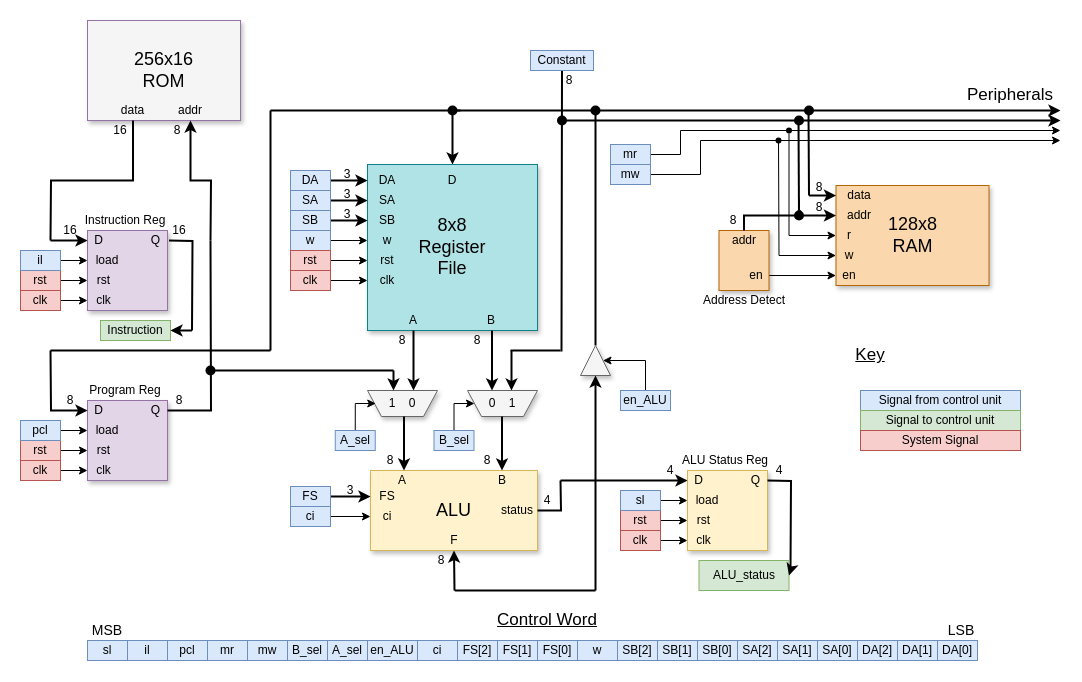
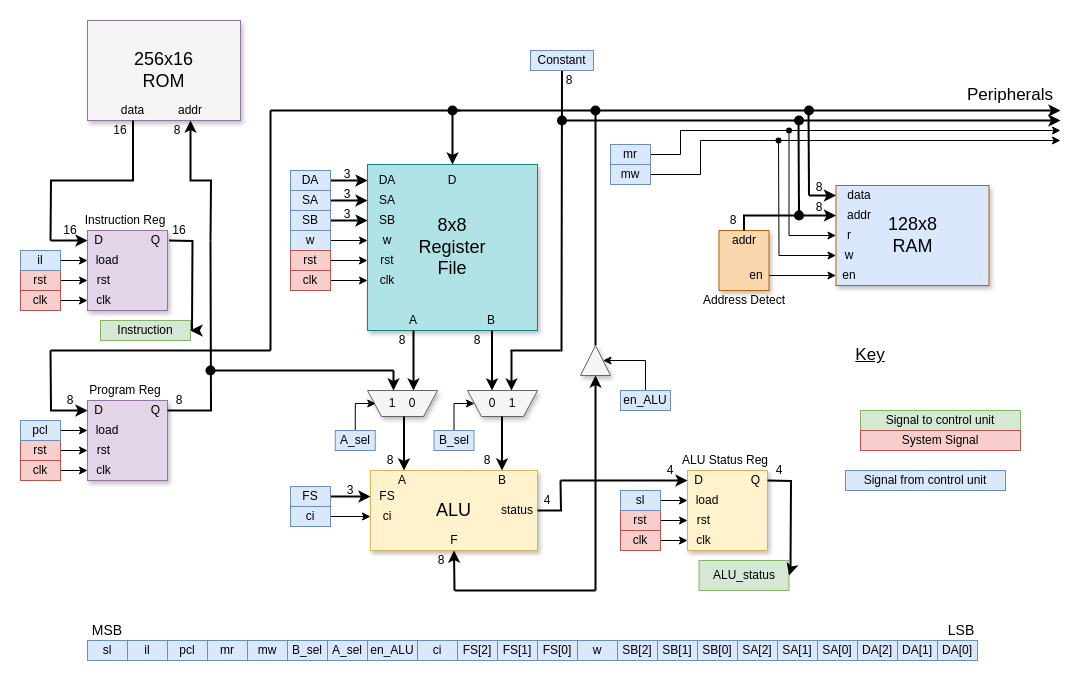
node "128x8 RAM": fillcolor #fad7ac -> #dae8fc
node "Instruction": size 70x20 -> 90x20
node "Signal from control unit": moved (941, 401) -> (926, 481)
node "Control Word": removed
